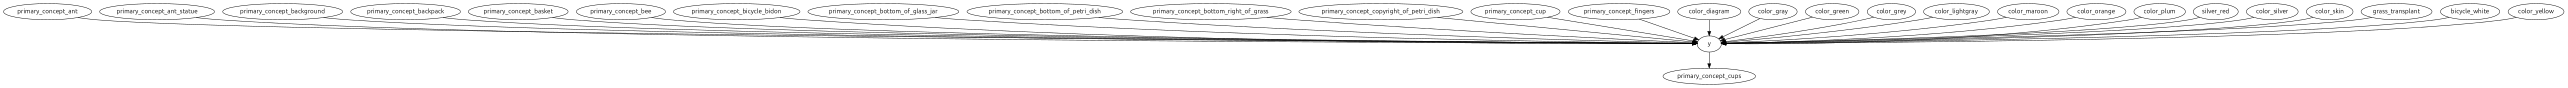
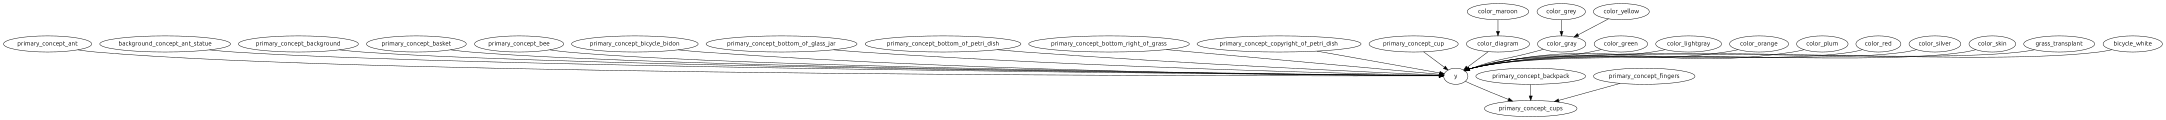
node "primary_concept_ant_statue": label "primary_concept_ant_statue" -> "background_concept_ant_statue"
node "silver_red": label "silver_red" -> "color_red"
edge "primary_concept_fingers" -> "y": now "primary_concept_fingers" -> "primary_concept_cups"
edge "color_grey" -> "y": now "color_grey" -> "color_gray"
edge "color_maroon" -> "y": now "color_maroon" -> "color_diagram"
edge "color_yellow" -> "y": now "color_yellow" -> "color_gray"
edge "primary_concept_backpack" -> "y": now "primary_concept_backpack" -> "primary_concept_cups"
